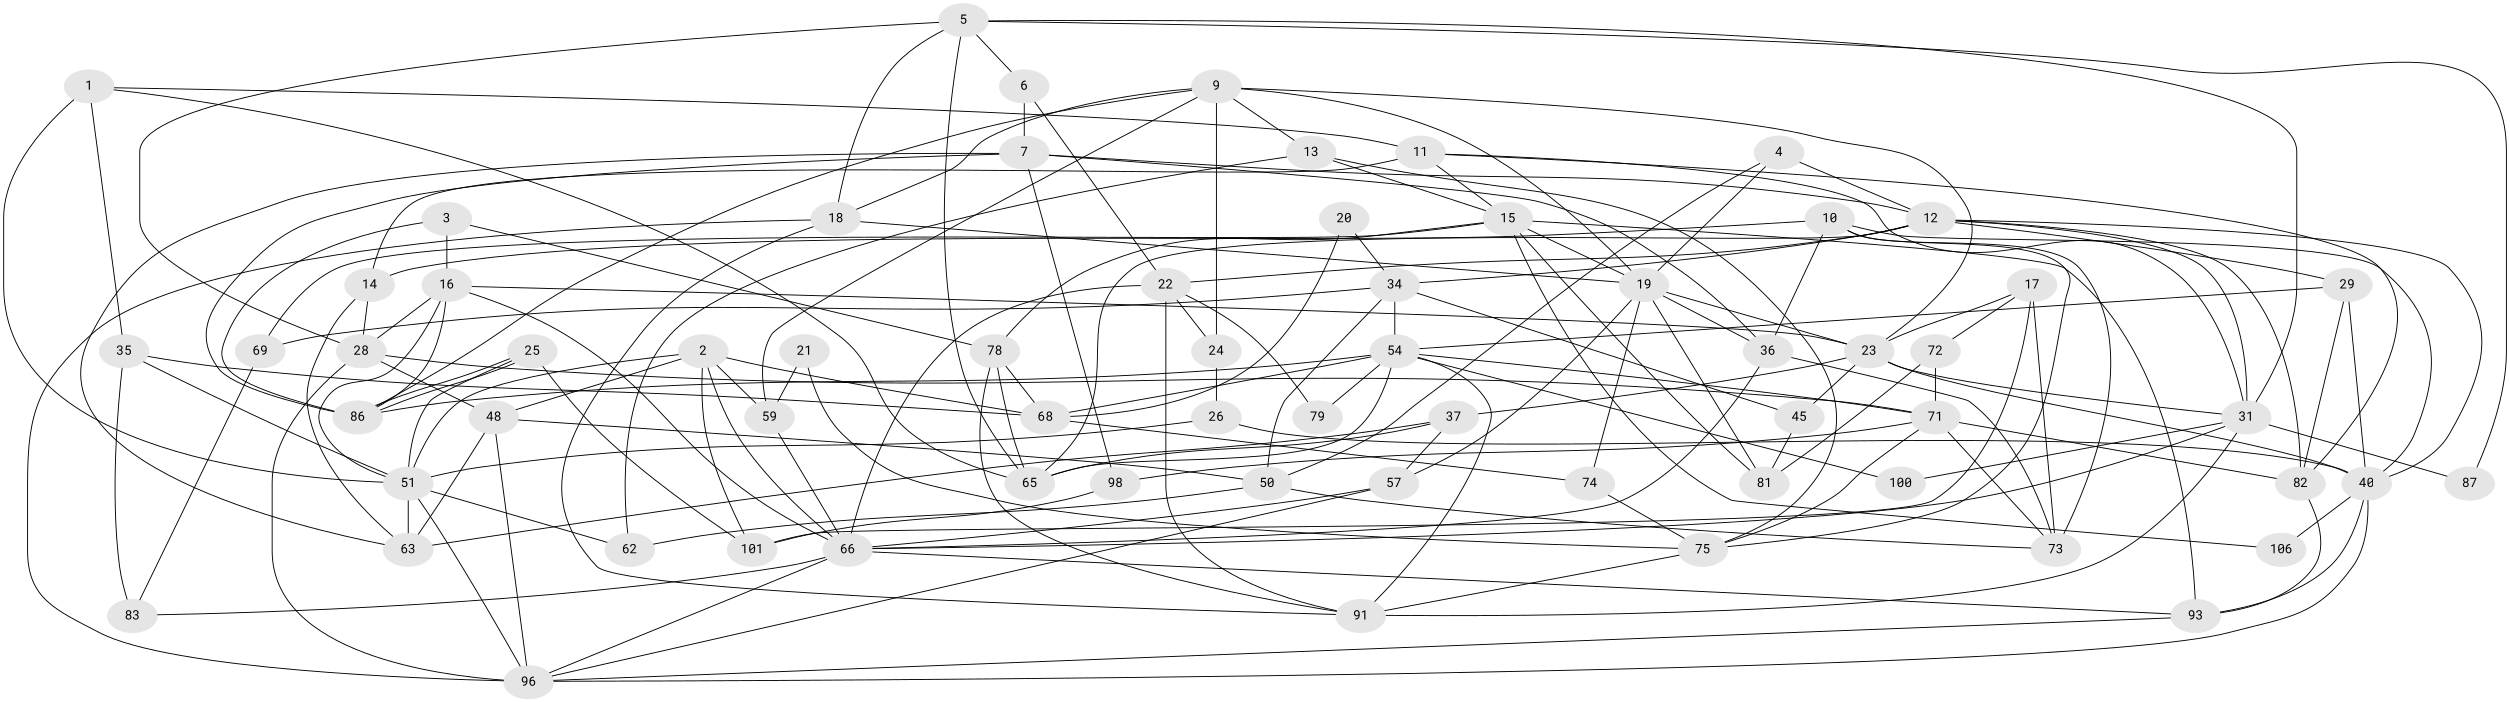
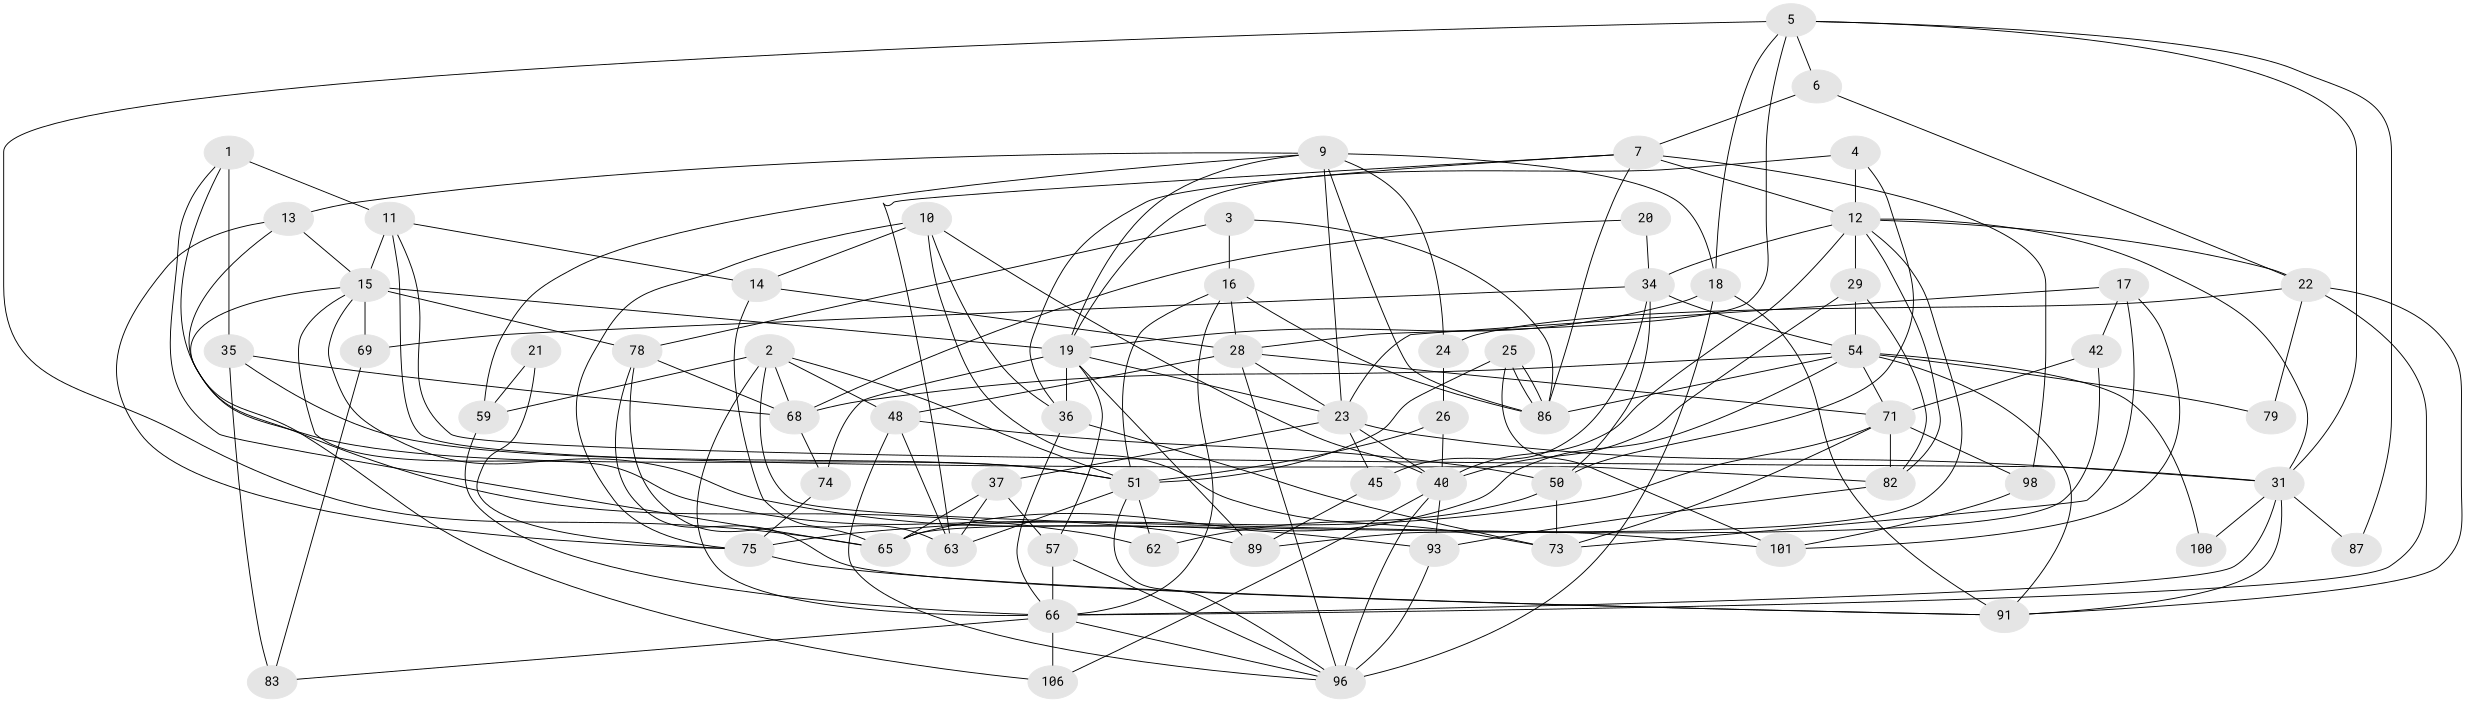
edge "16" -- "23": now "28" -- "23"
node "72": label "72" -> "42"
node "81": label "81" -> "89"
edge "66" -- "93": now "66" -- "106"
